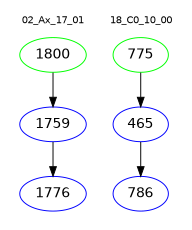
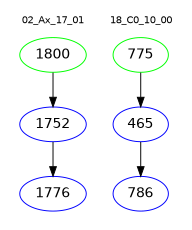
node "1759": label "1759" -> "1752"
